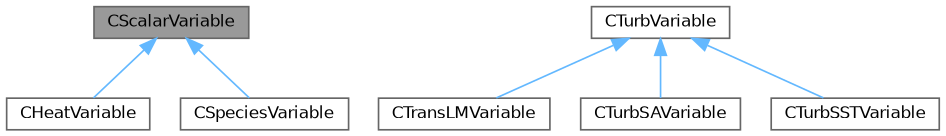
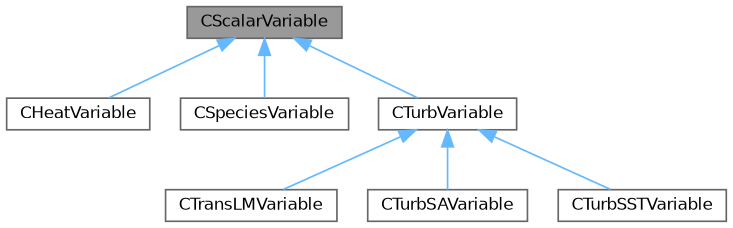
edge "CTurbVariable" -> "CScalarVariable": added
